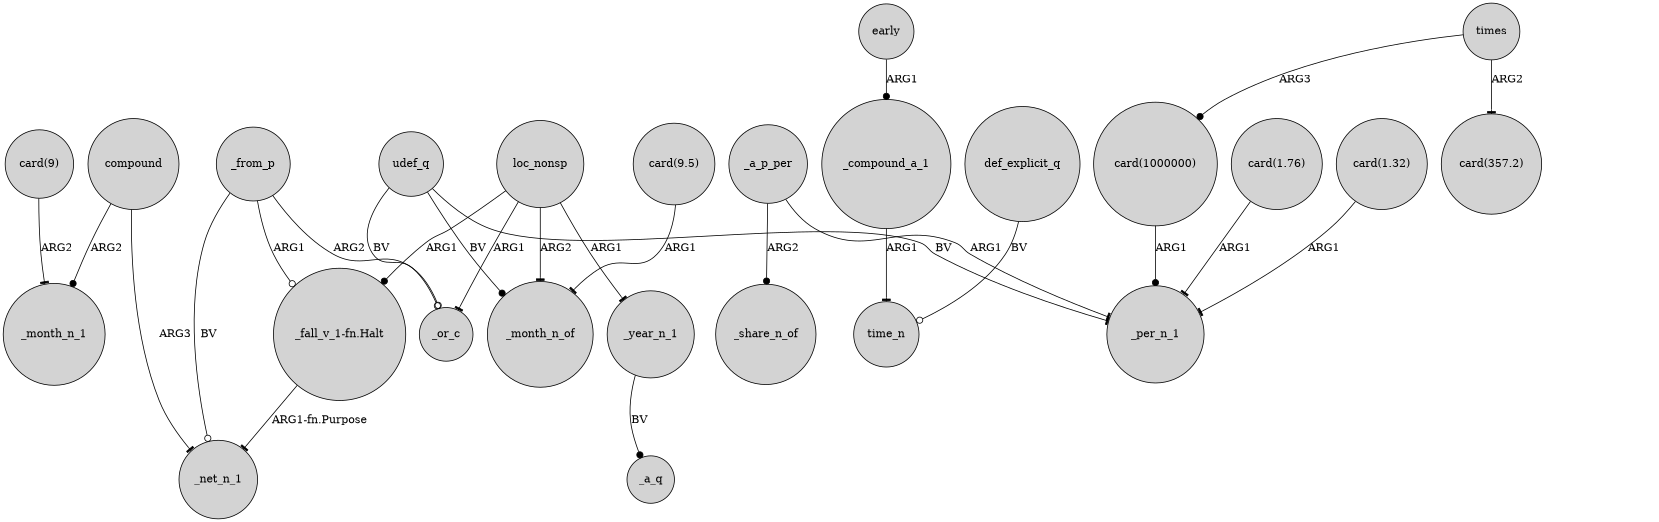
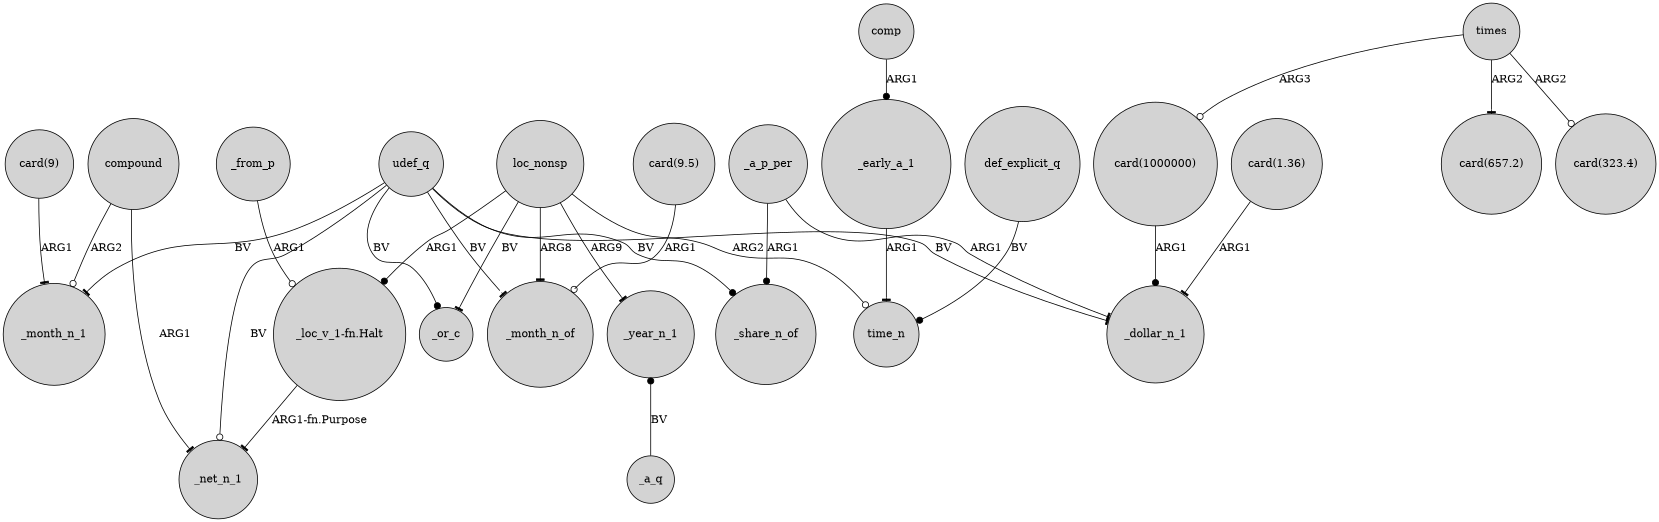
node "early": label "early" -> "comp"
edge "times" -> "card(1000000)": arrowhead dot -> odot
node "_compound_a_1": label "_compound_a_1" -> "_early_a_1"
node "card(1.76)": label "card(1.76)" -> "card(1.36)"
node "card(1.32)": removed
node "card(357.2)": label "card(357.2)" -> "card(657.2)"
node "card(323.4)": added
edge "udef_q" -> "_share_n_of": added, label "BV"
edge "compound" -> "_month_n_1": arrowhead dot -> odot
edge "udef_q" -> "_month_n_1": added, label "BV"
edge "udef_q" -> "_month_n_of": arrowhead dot -> tee
edge "card(9)" -> "_month_n_1": label "ARG2" -> "ARG1"
edge "loc_nonsp" -> "_or_c": label "ARG1" -> "BV"
edge "loc_nonsp" -> "_month_n_of": label "ARG2" -> "ARG8"
edge "loc_nonsp" -> "_year_n_1": label "ARG1" -> "ARG9"
edge "_a_p_per" -> "_share_n_of": label "ARG2" -> "ARG1"
edge "loc_nonsp" -> "time_n": added, label "ARG2"
edge "udef_q" -> "_or_c": arrowhead odot -> dot
edge "_from_p" -> "_or_c": removed, label "ARG2"
edge "card(9.5)" -> "_month_n_of": arrowhead tee -> odot
edge "def_explicit_q" -> "time_n": arrowhead odot -> dot
edge "_from_p" -> "_net_n_1": now "udef_q" -> "_net_n_1"
edge "compound" -> "_net_n_1": label "ARG3" -> "ARG1"
node "_fall_v_1-fn.Halt": label "_fall_v_1-fn.Halt" -> "_loc_v_1-fn.Halt"
node "_per_n_1": label "_per_n_1" -> "_dollar_n_1"
edge "_year_n_1" -> "_a_q": reversed
